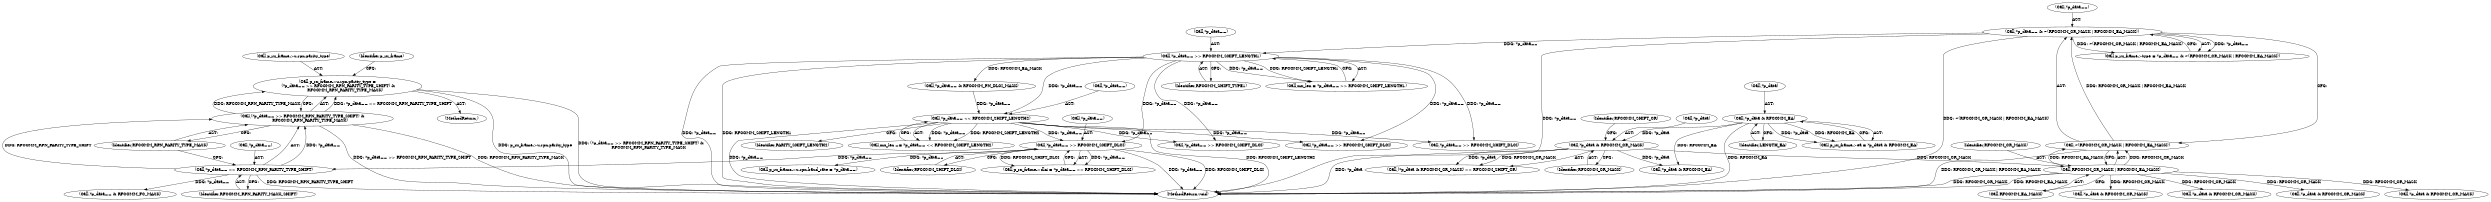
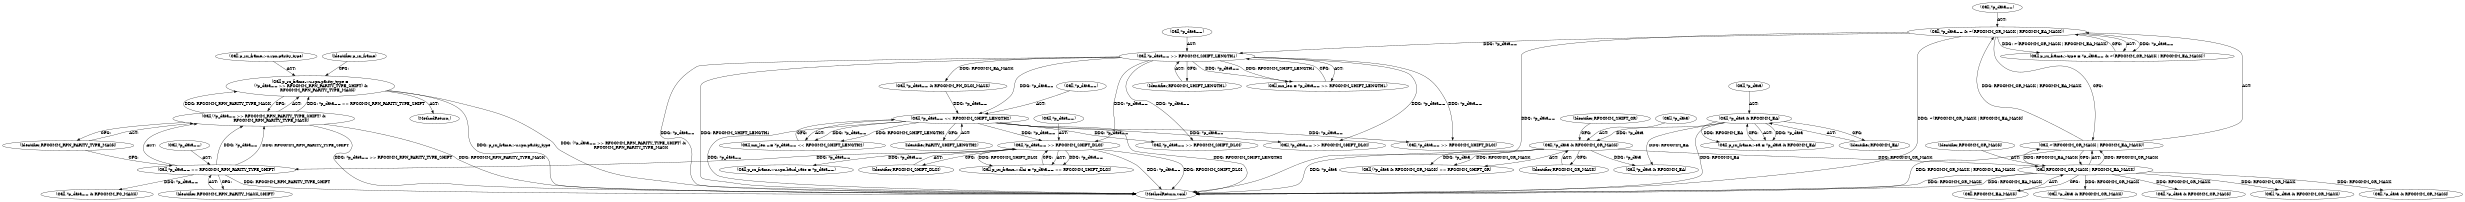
node "(Identifier,RFCOMM_SHIFT_TYPE1)": label "(Identifier,RFCOMM_SHIFT_TYPE1)" -> "(Identifier,RFCOMM_SHIFT_LENGTH1)"
edge "(Identifier,PARITY_SHIFT_LENGTH2)" -> "(Call,*p_data++ << RFCOMM_SHIFT_LENGTH2)": added, label "AST:"
node "(Identifier,LENGTH_EA)": label "(Identifier,LENGTH_EA)" -> "(Identifier,RFCOMM_EA)"
